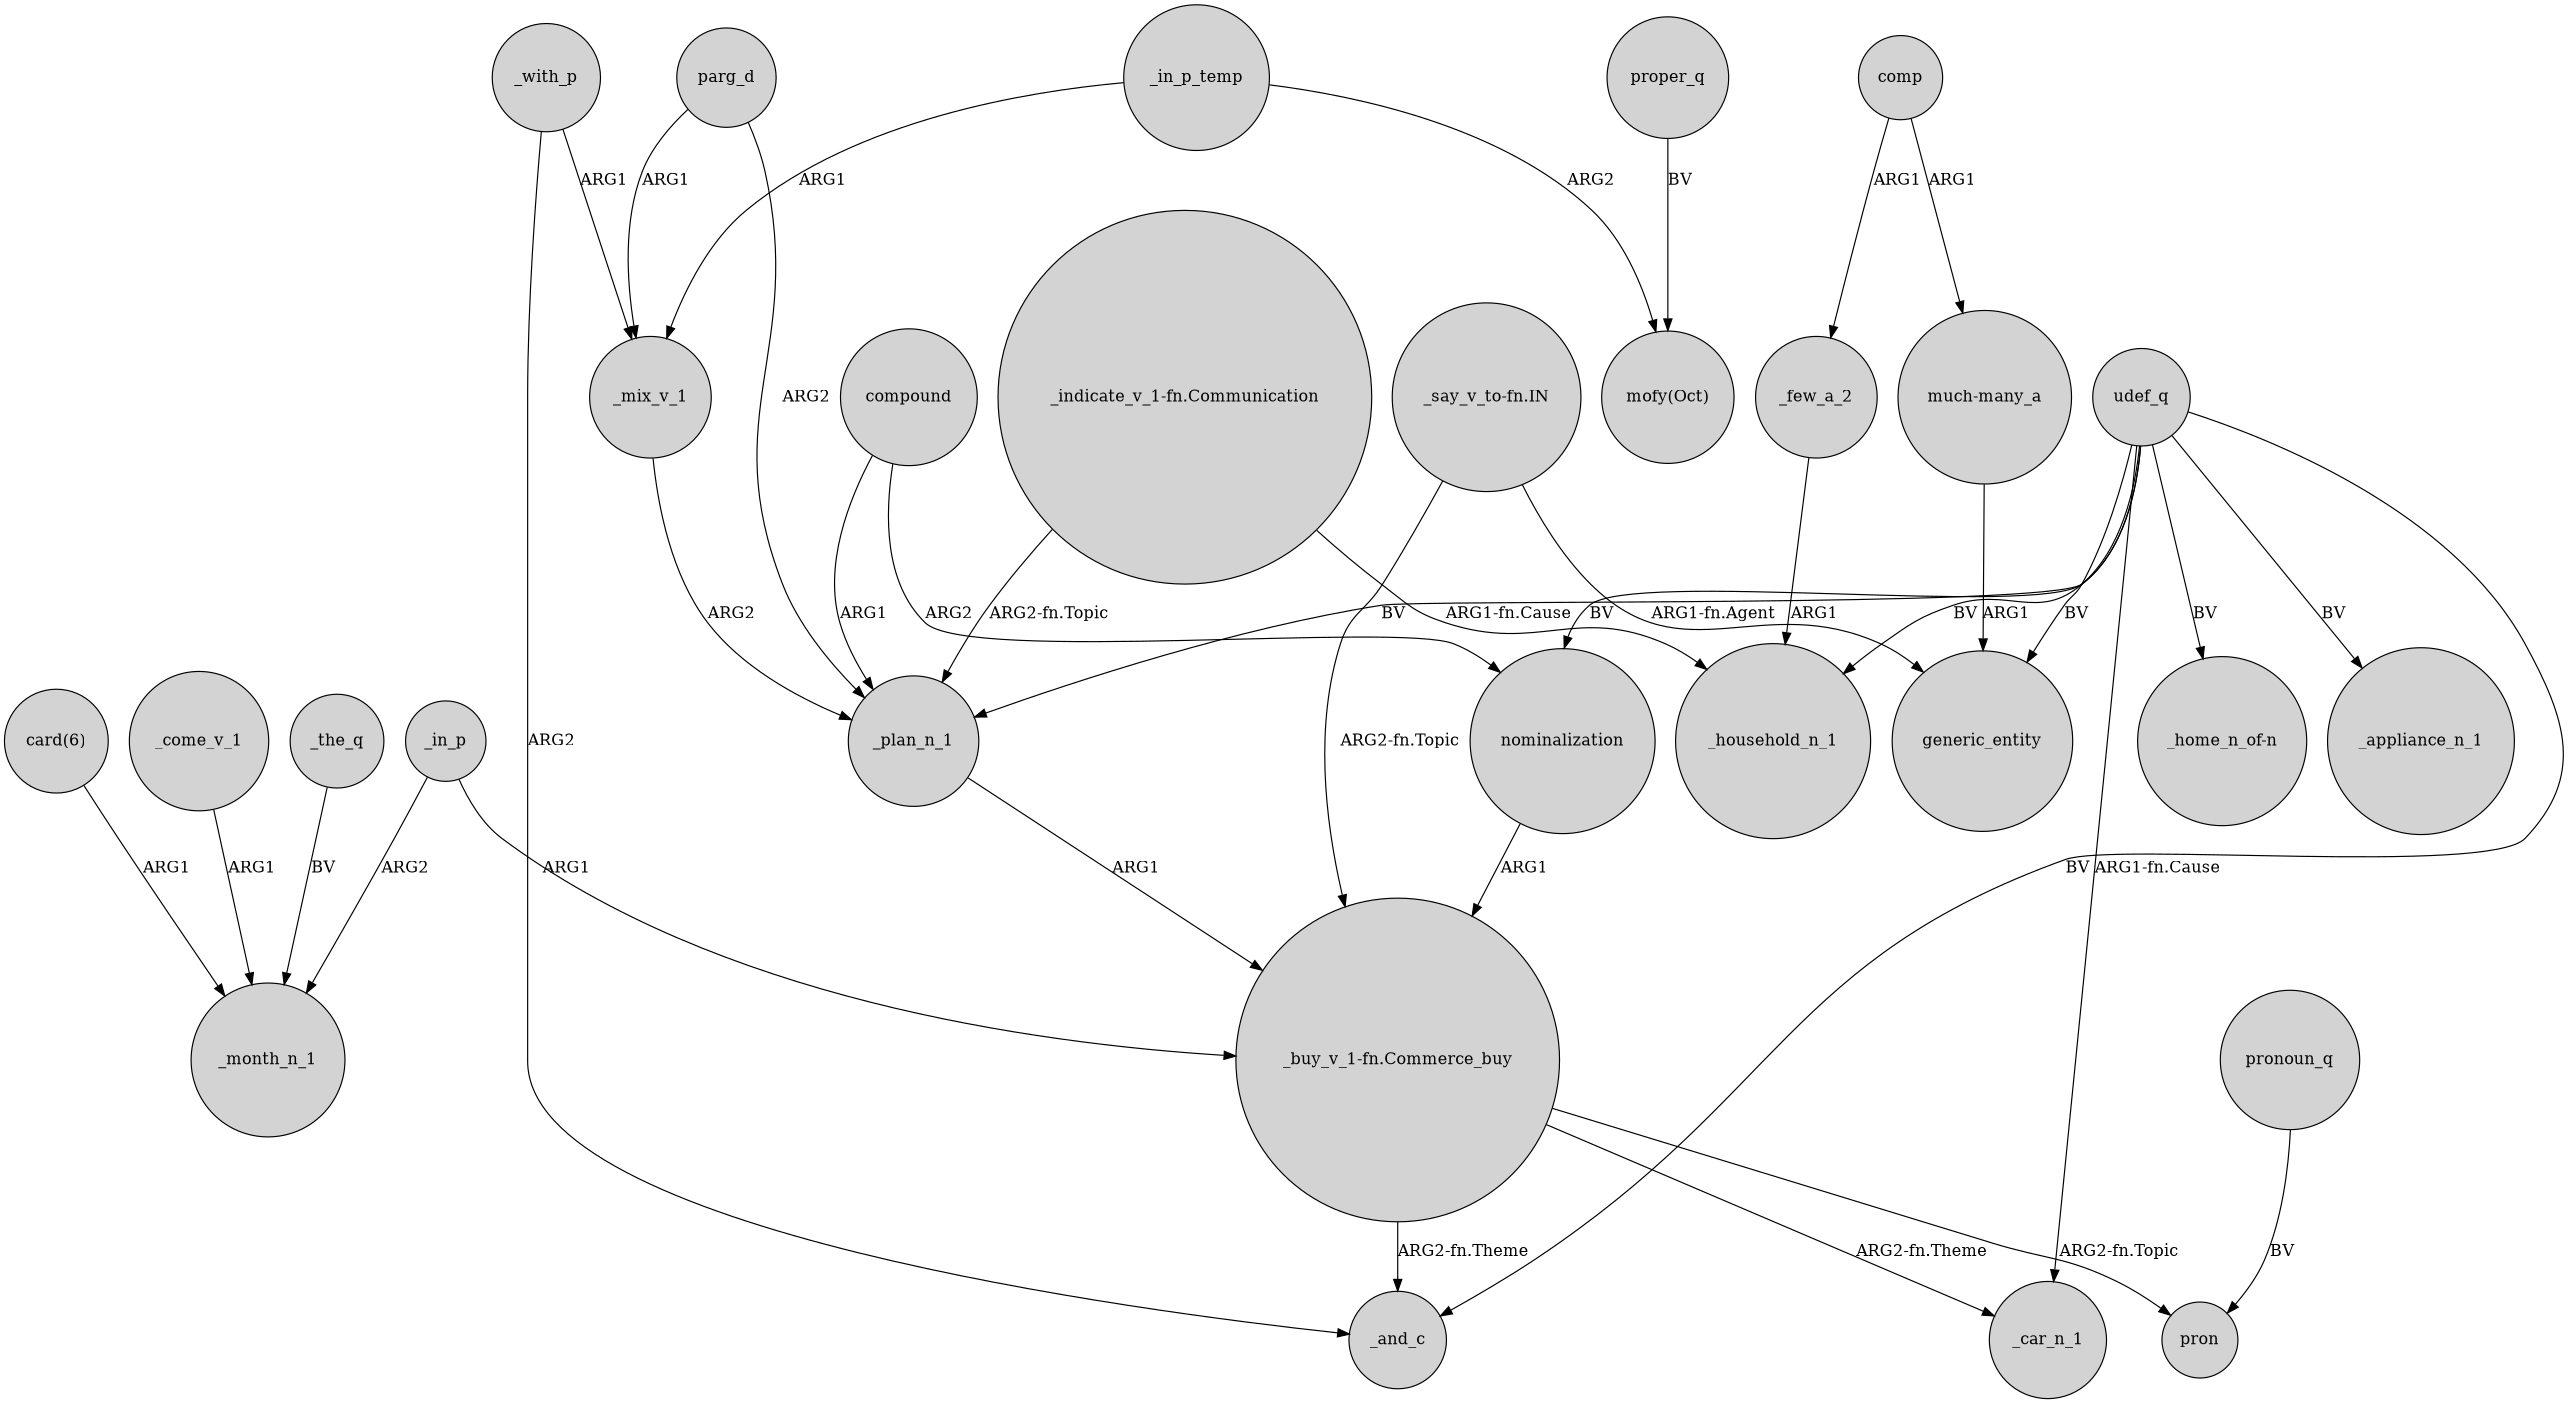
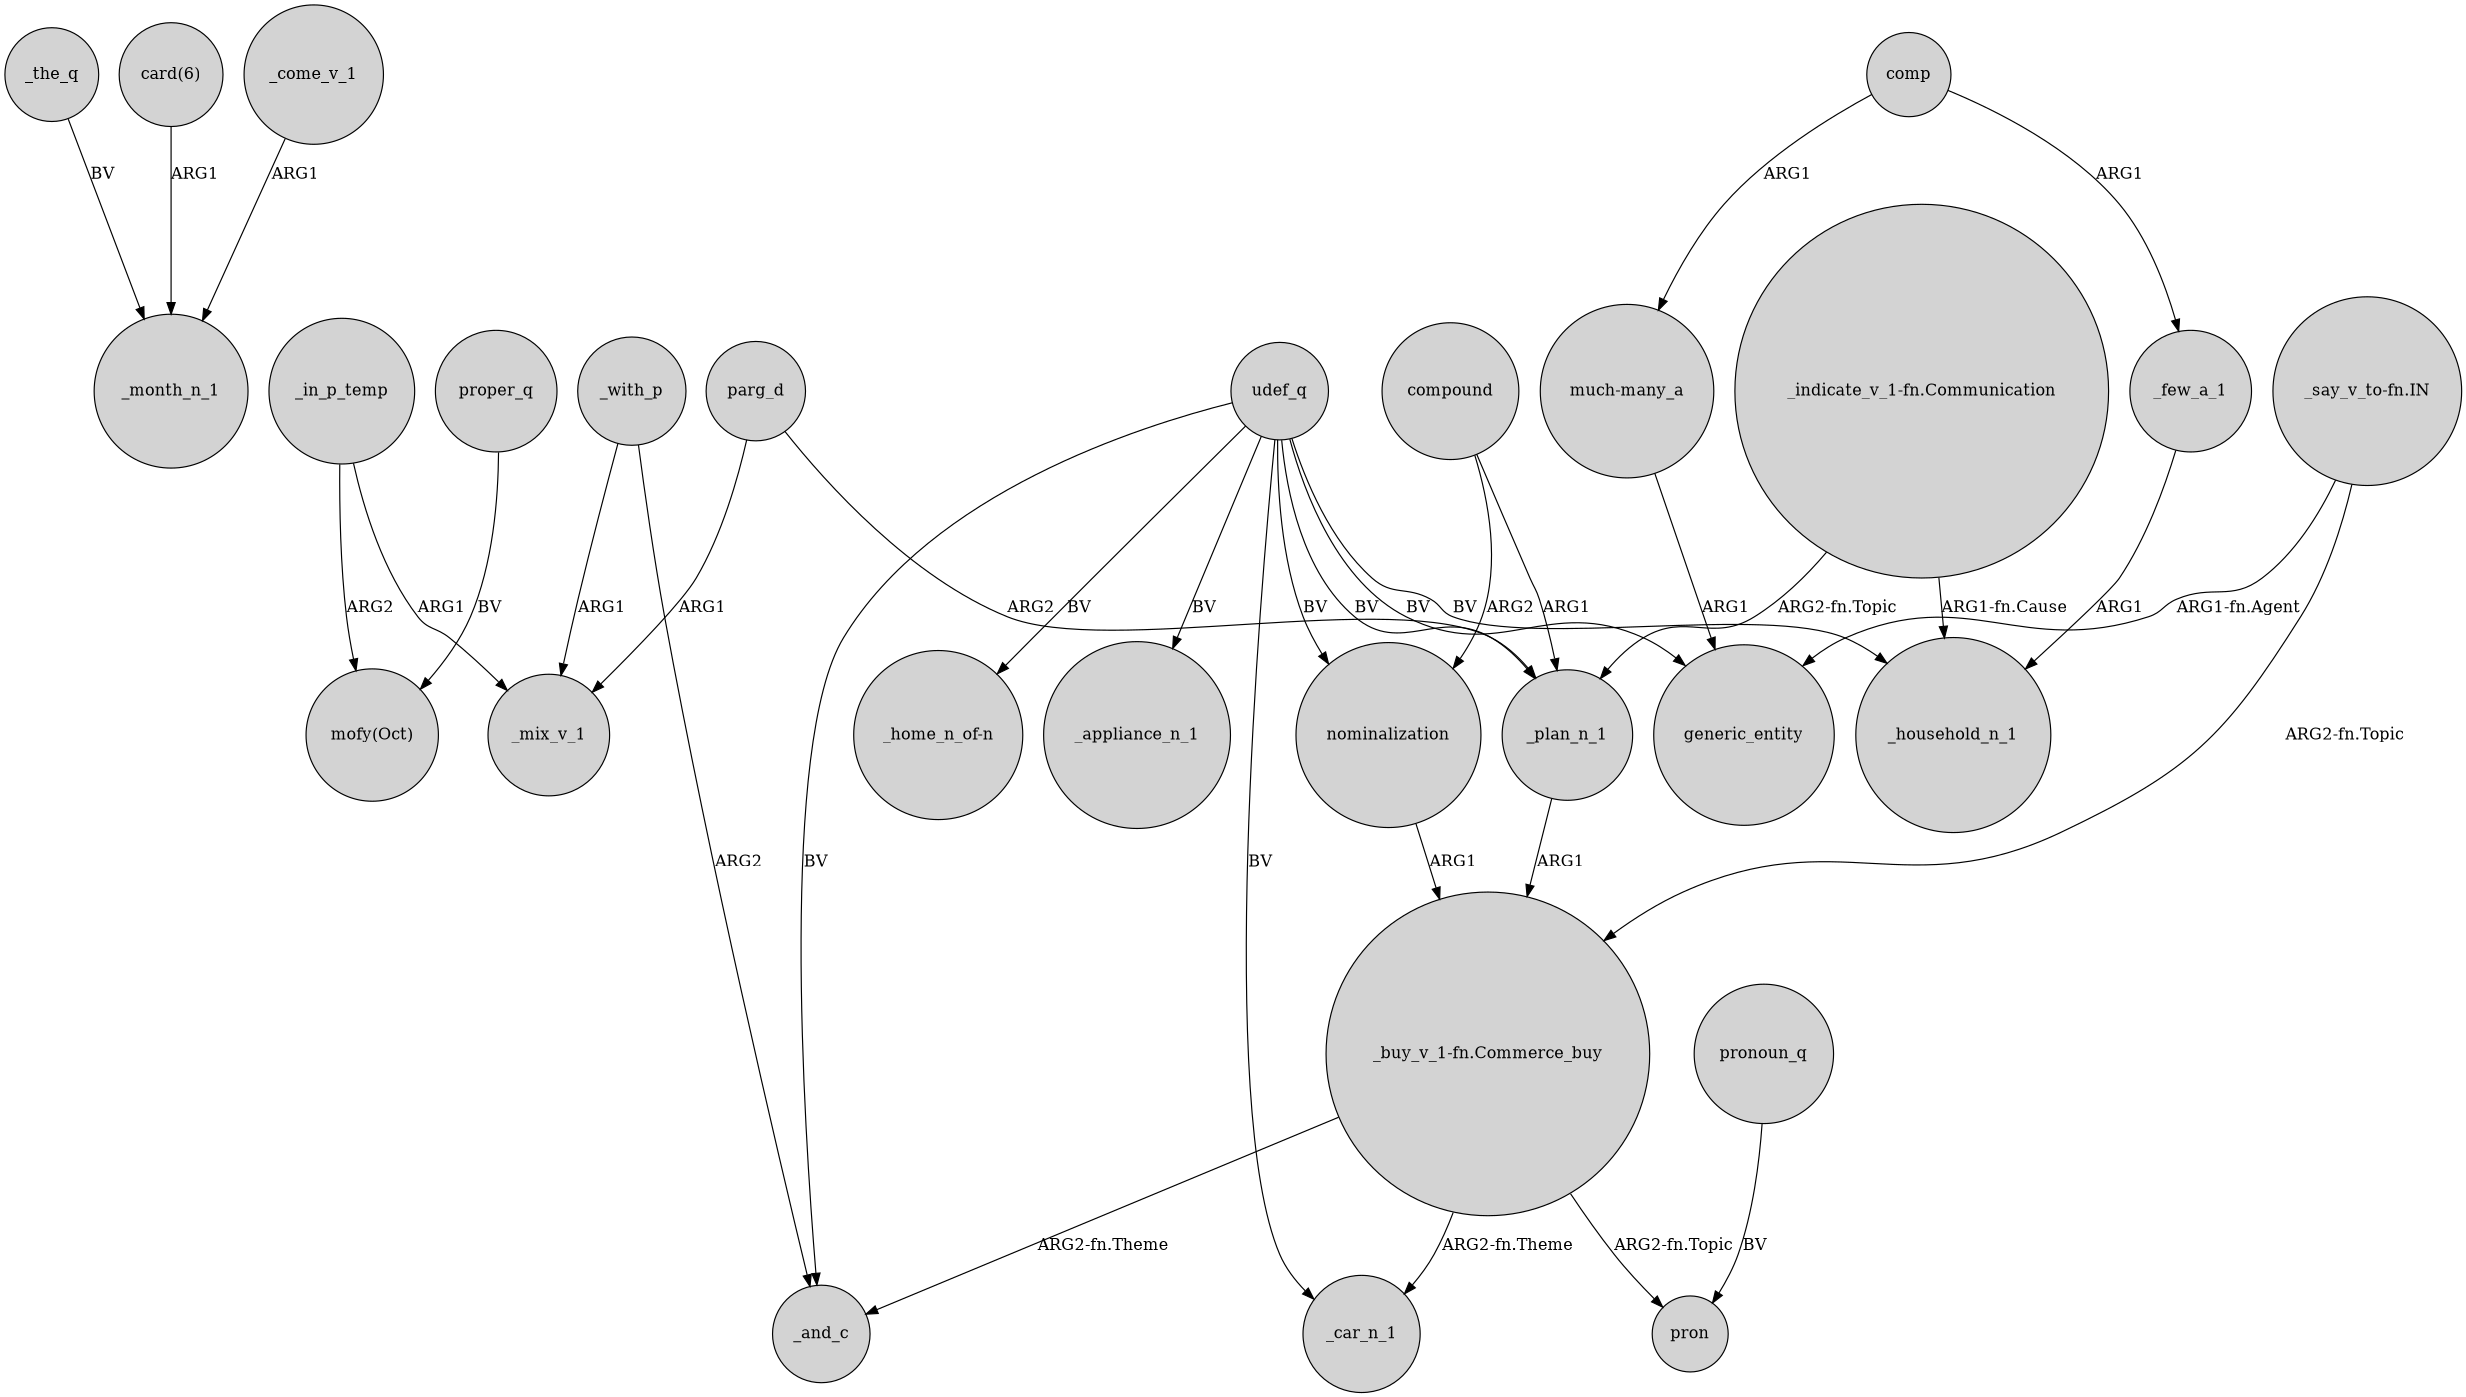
node "_few_a_2": label "_few_a_2" -> "_few_a_1"
edge "_mix_v_1" -> "_plan_n_1": removed, label "ARG2"
node "_in_p": removed
edge "udef_q" -> "_car_n_1": label "ARG1-fn.Cause" -> "BV"
